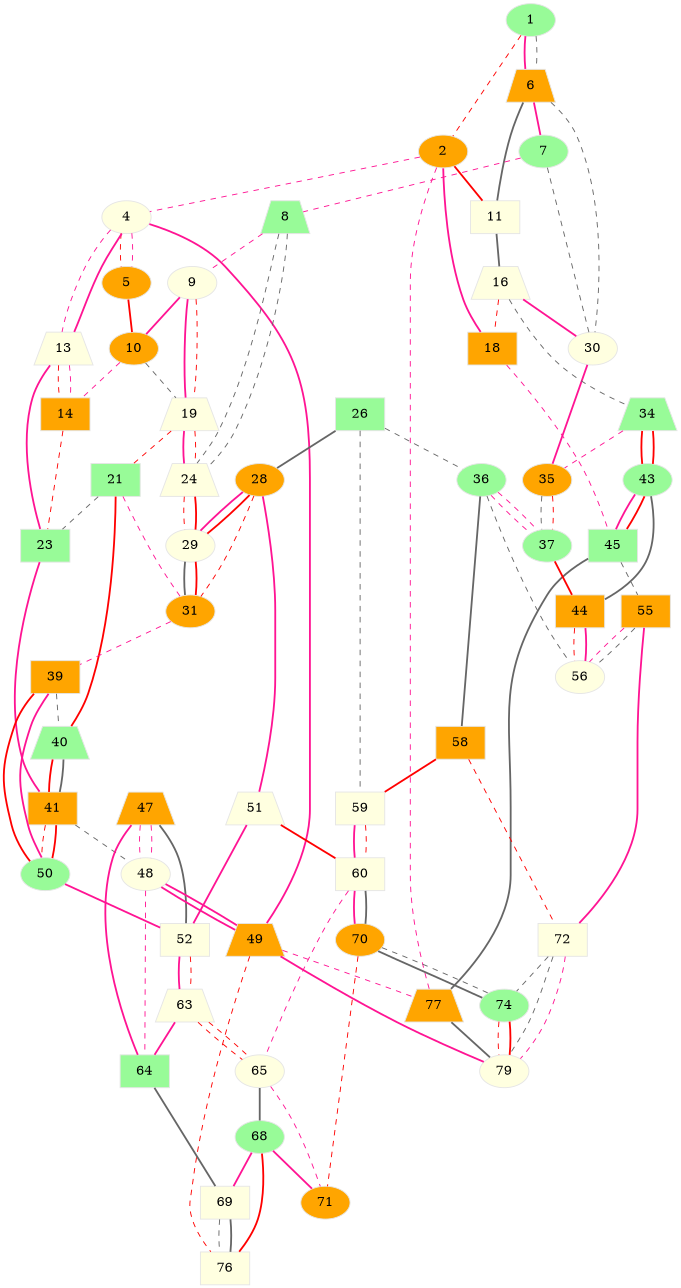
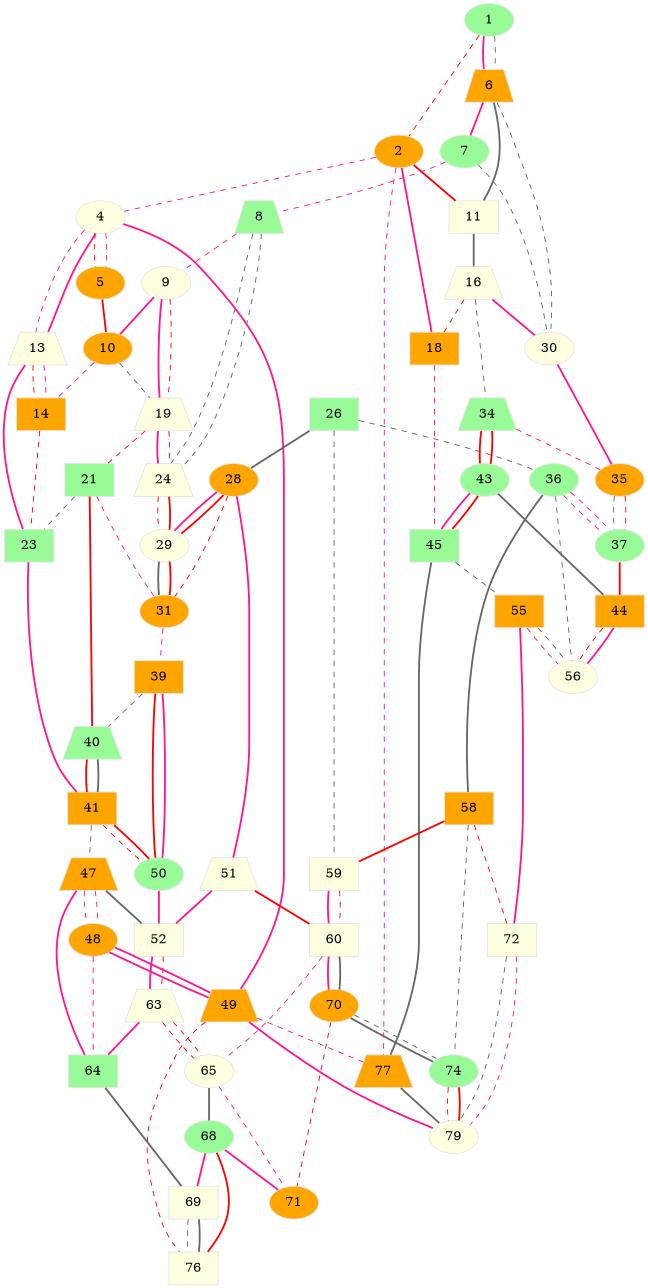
edge "41" -- "48": now "41" -- "47"
node "48": fillcolor lightyellow -> orange
edge "72" -- "74": now "58" -- "74"
